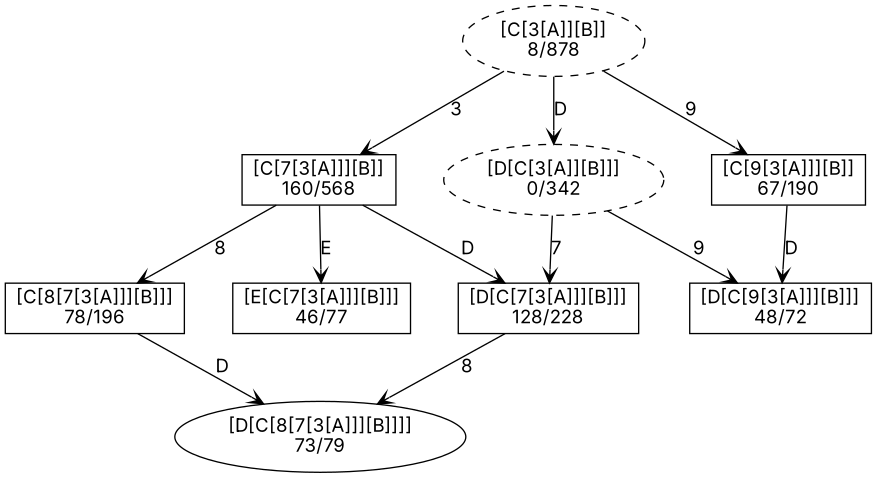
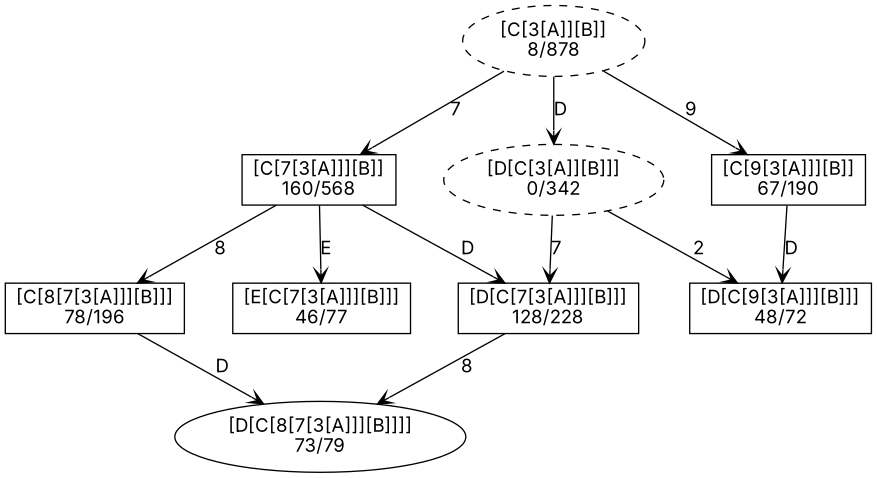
edge "[C[3[A]][B]] 8/878" -> "[C[7[3[A]]][B]] 160/568": label "3 " -> "7 "
edge "[D[C[3[A]][B]]] 0/342" -> "[D[C[9[3[A]]][B]]] 48/72": label "9 " -> "2 "
